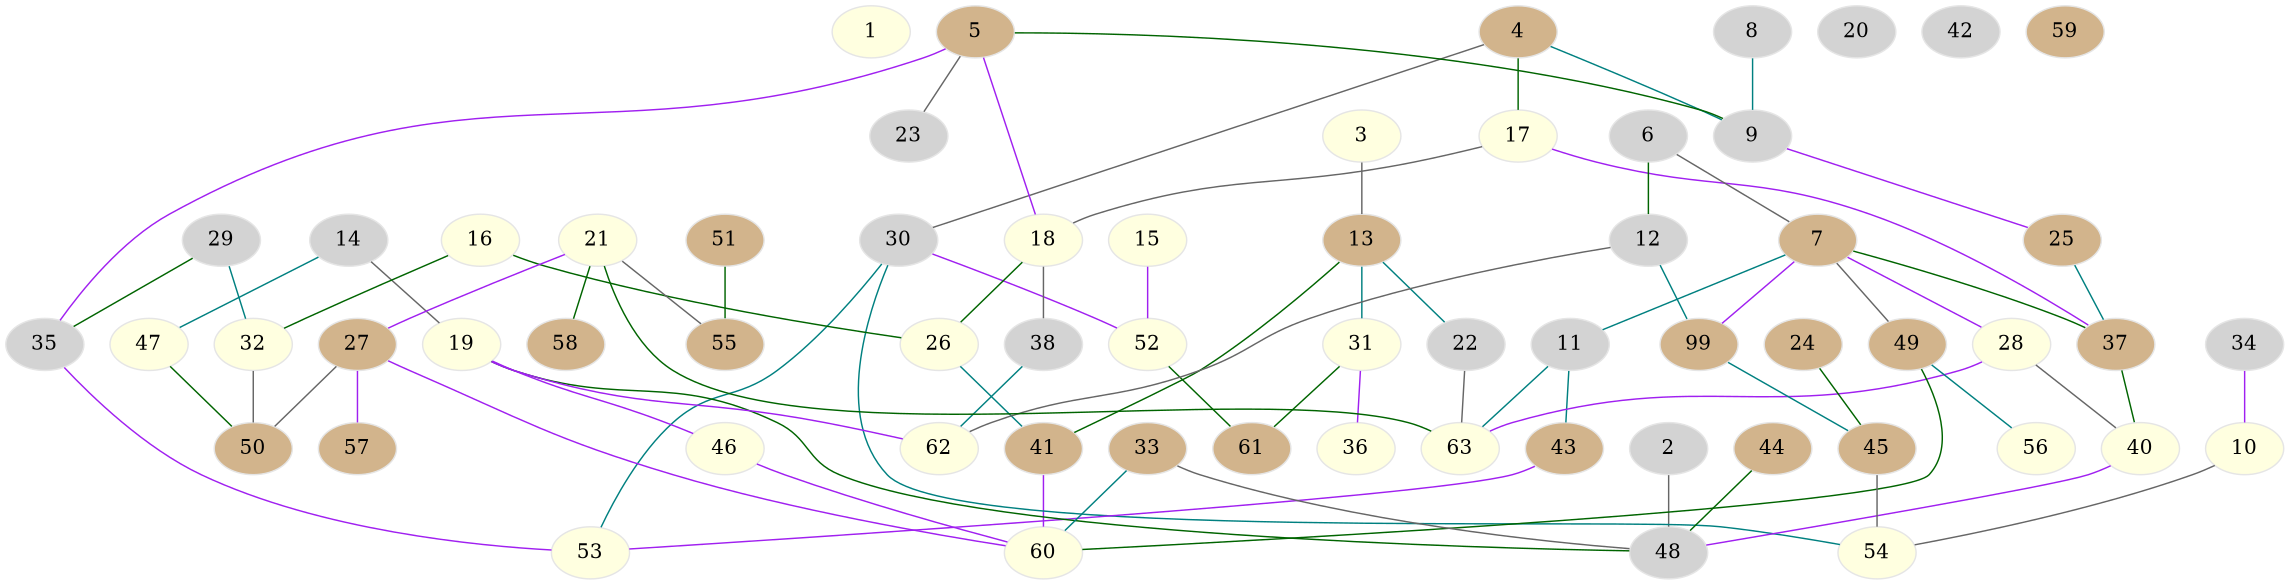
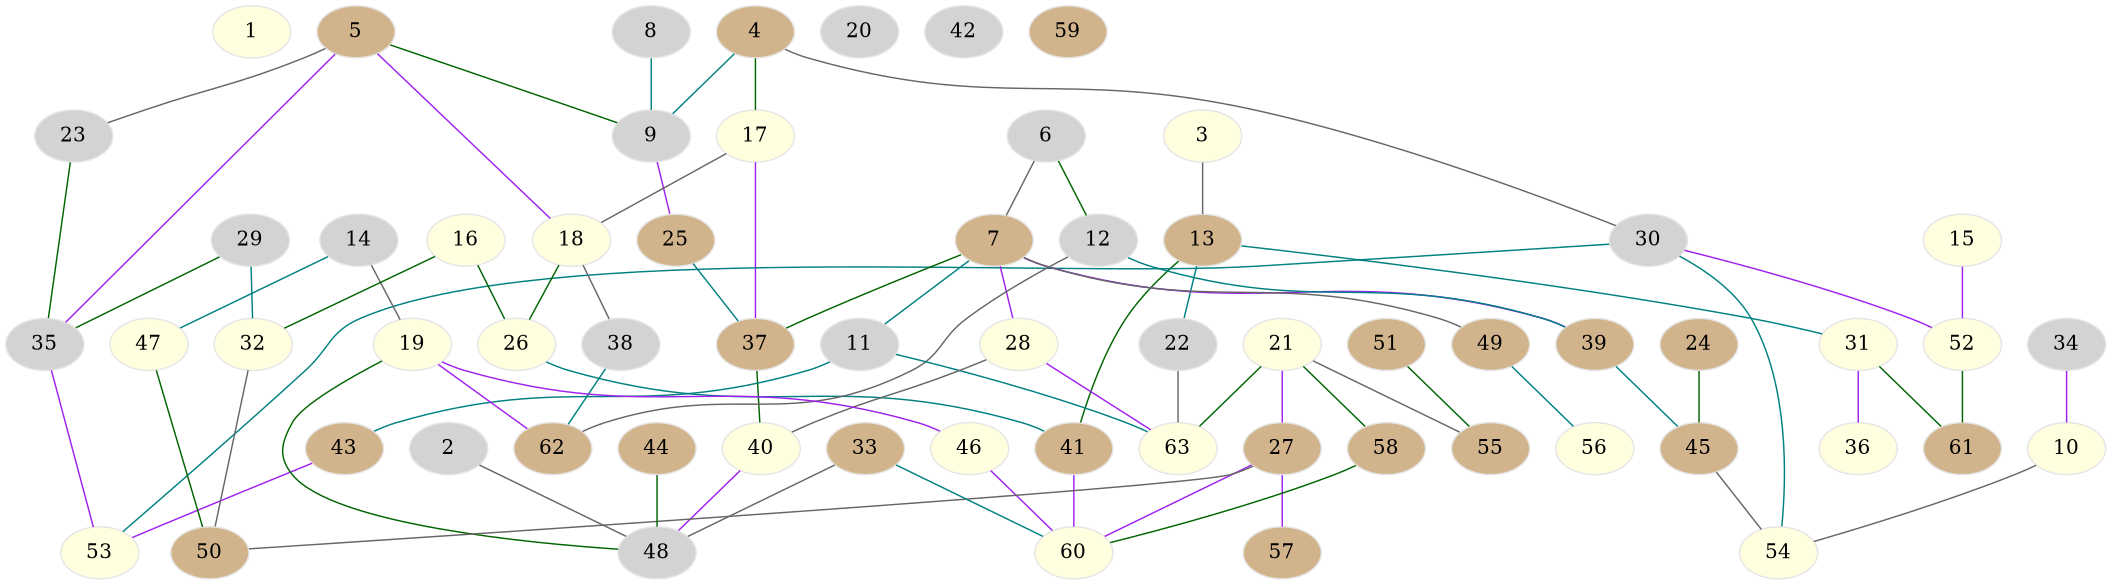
edge "23" -- "35": added
node "99": label "99" -> "39"
node "62": fillcolor lightyellow -> tan
edge "49" -- "60": now "58" -- "60"
